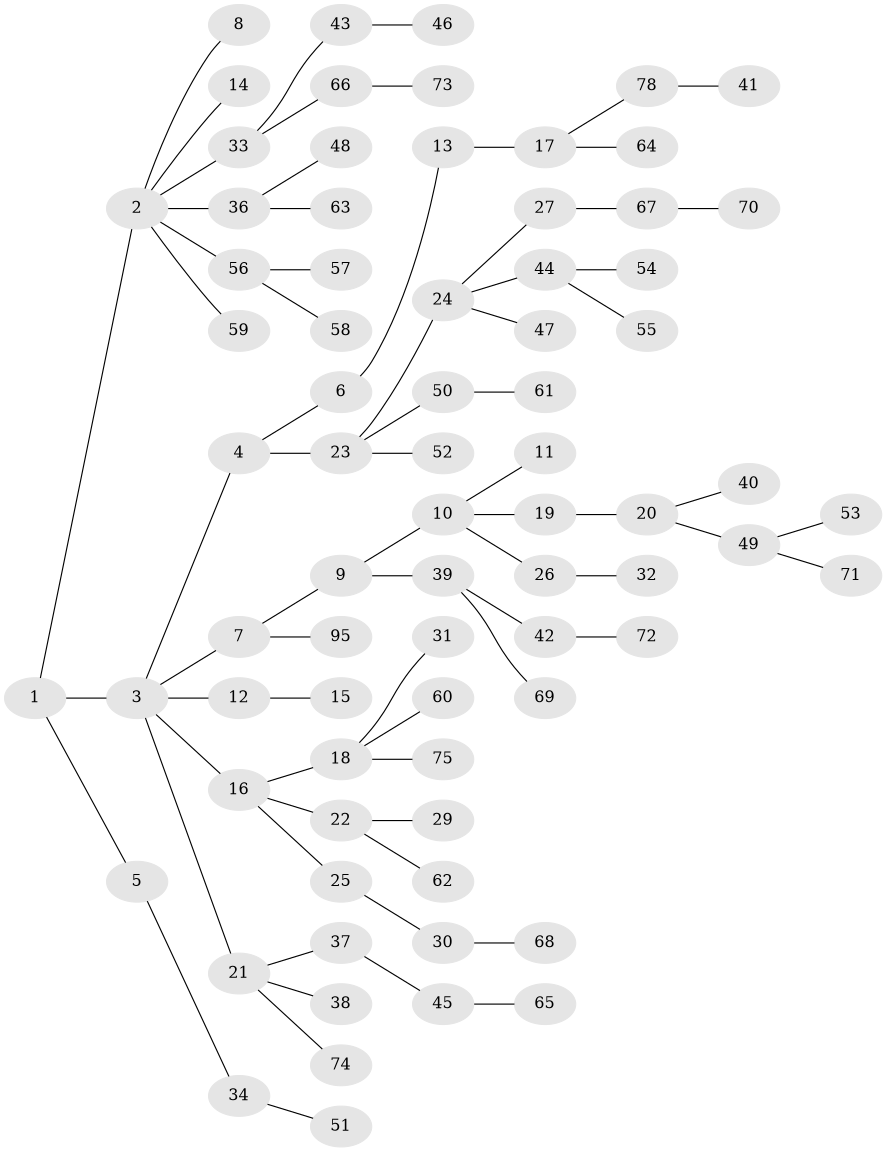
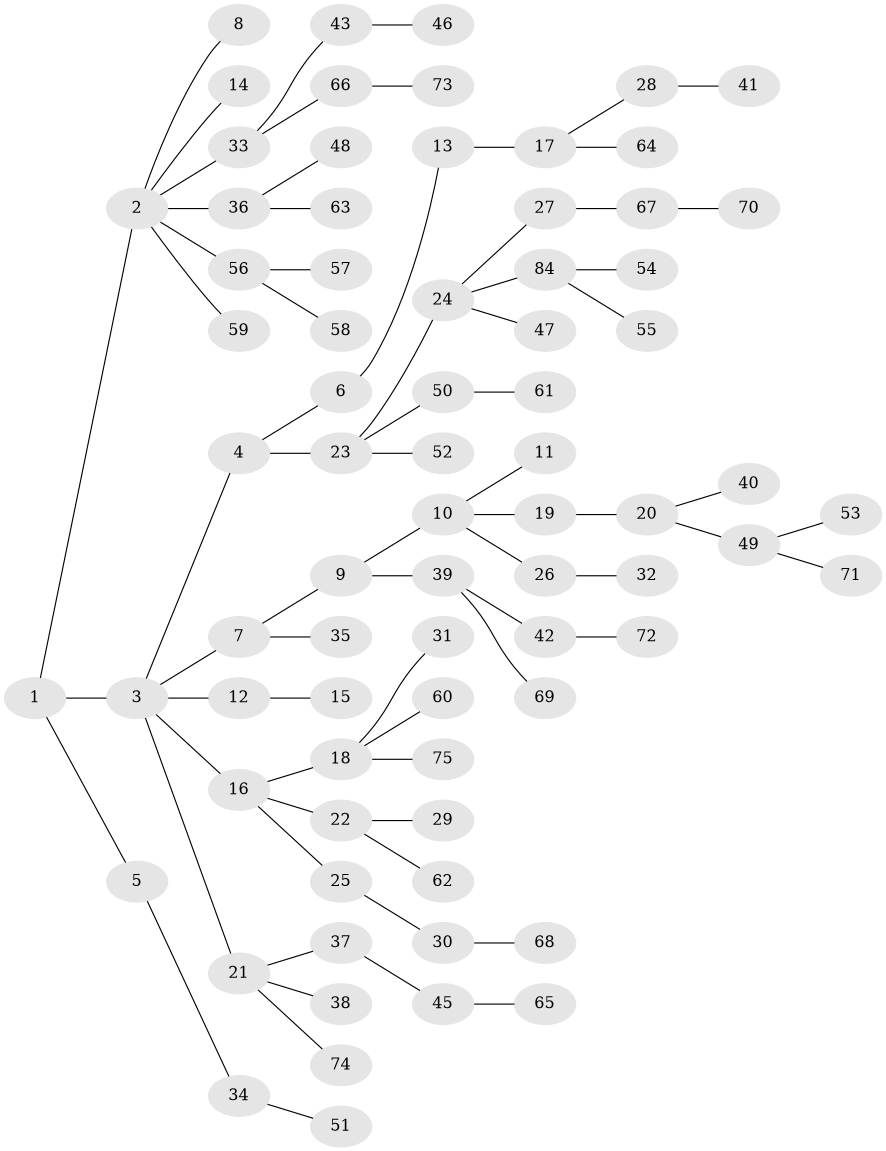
node "78": label "78" -> "28"
node "44": label "44" -> "84"
node "95": label "95" -> "35"
